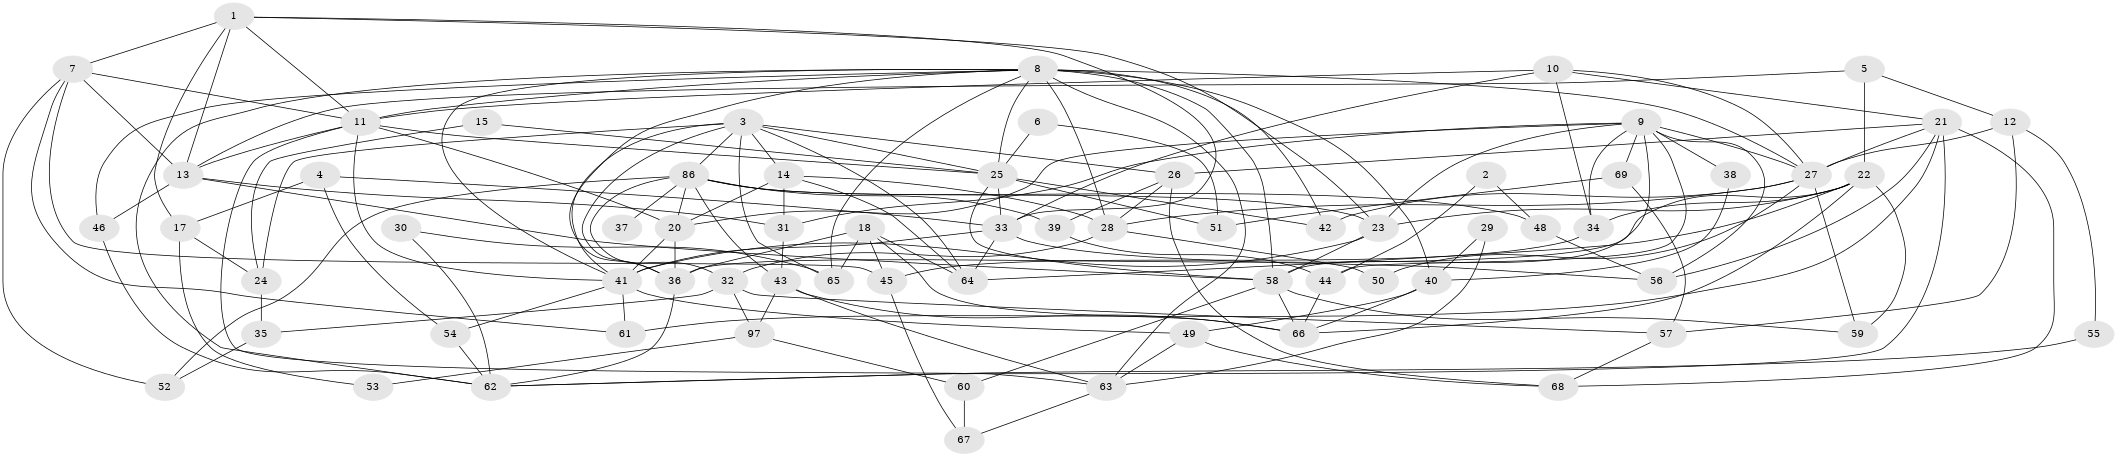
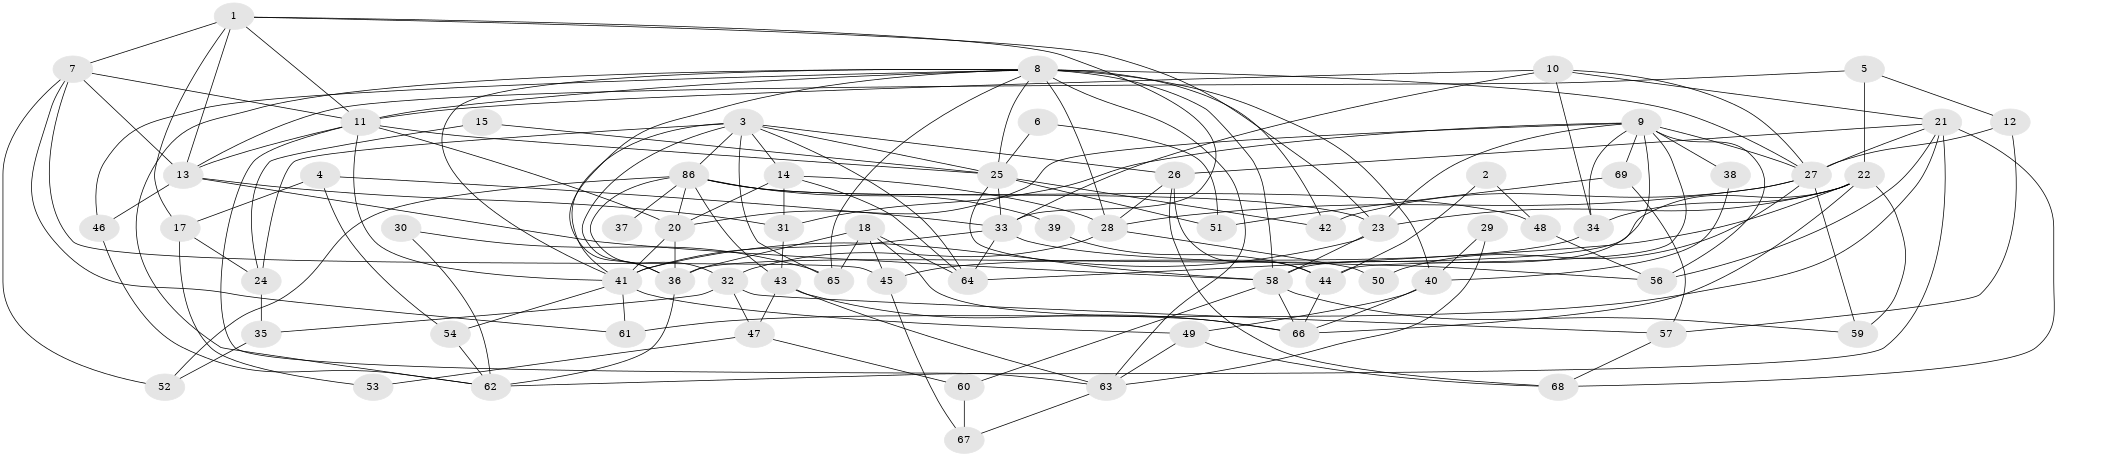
edge "26" -- "39": now "26" -- "44"
node "97": label "97" -> "47"
node "55": removed
